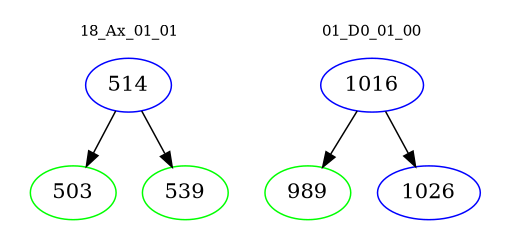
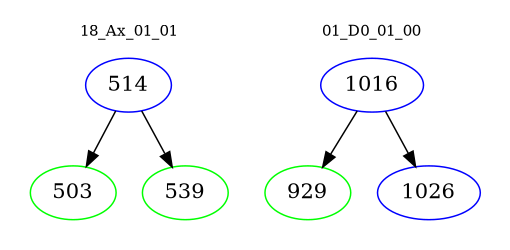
node "989": label "989" -> "929"
